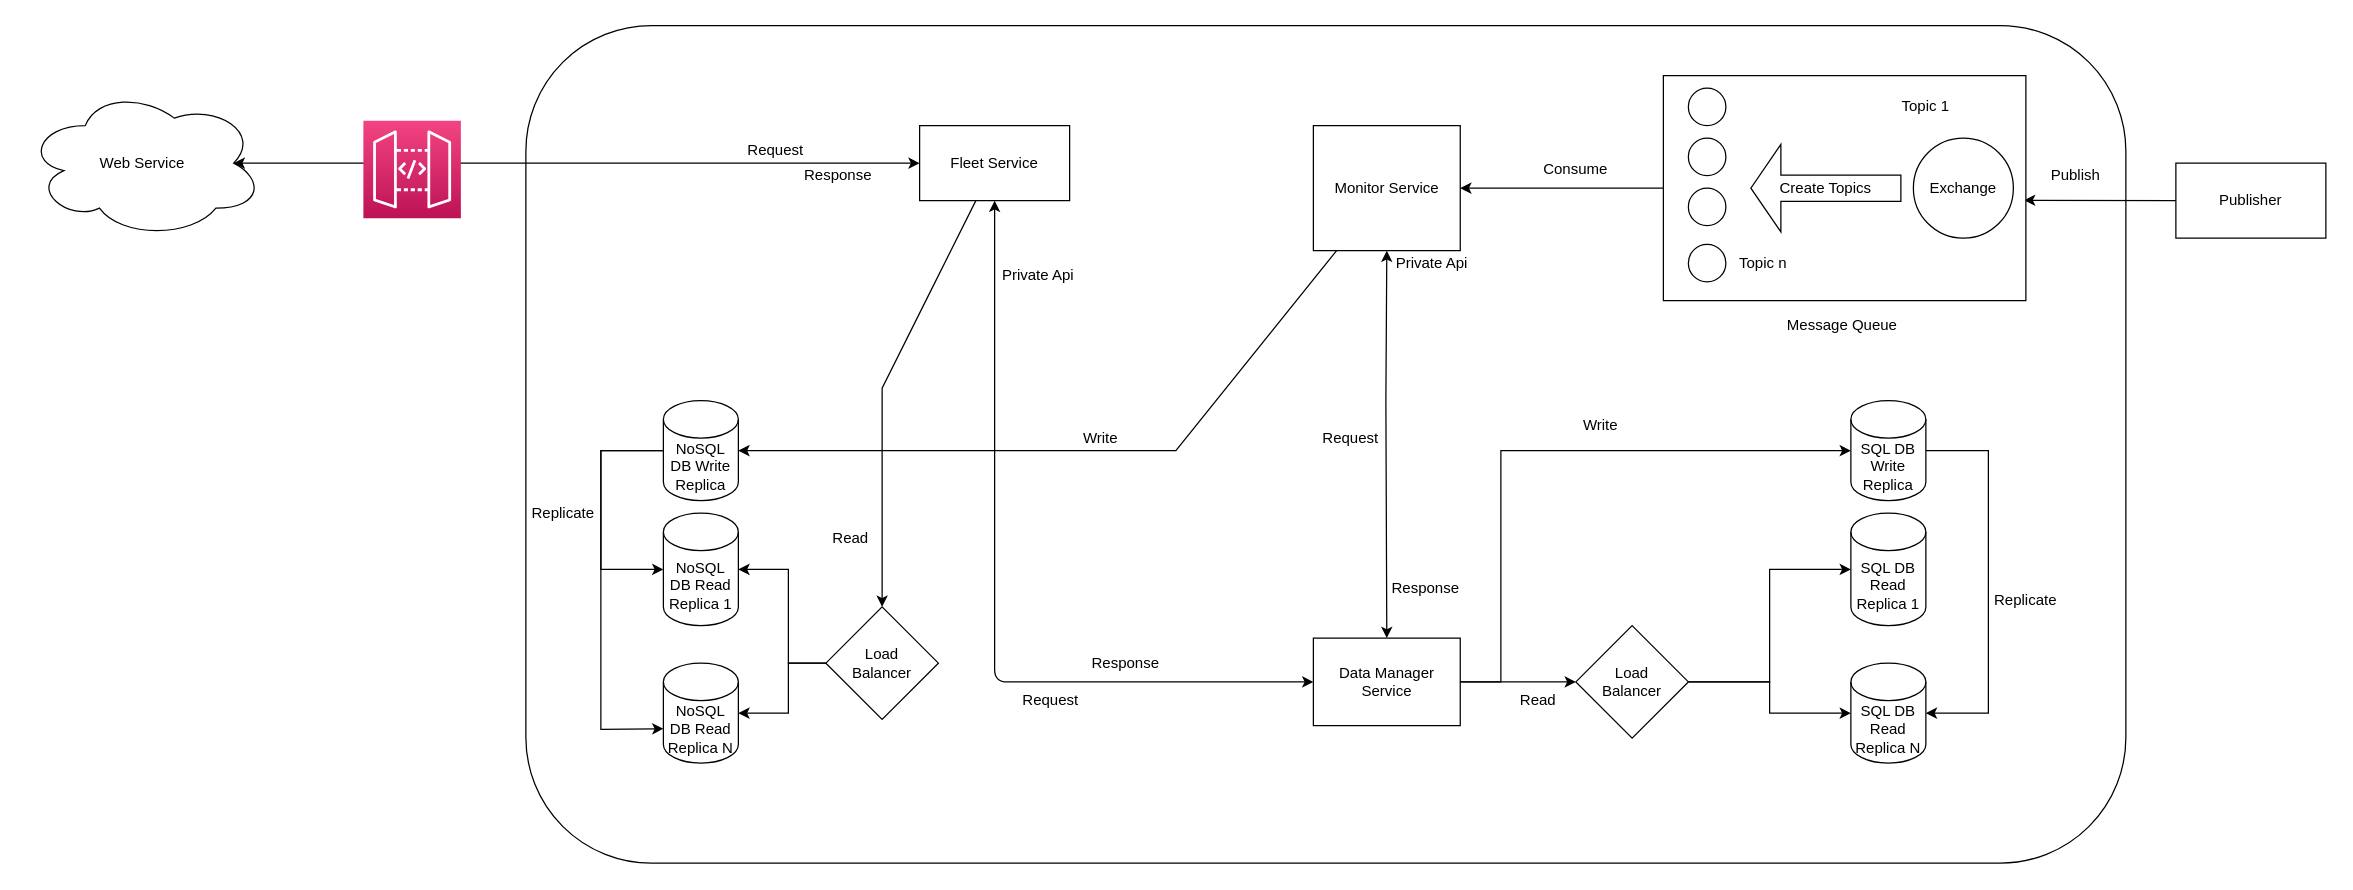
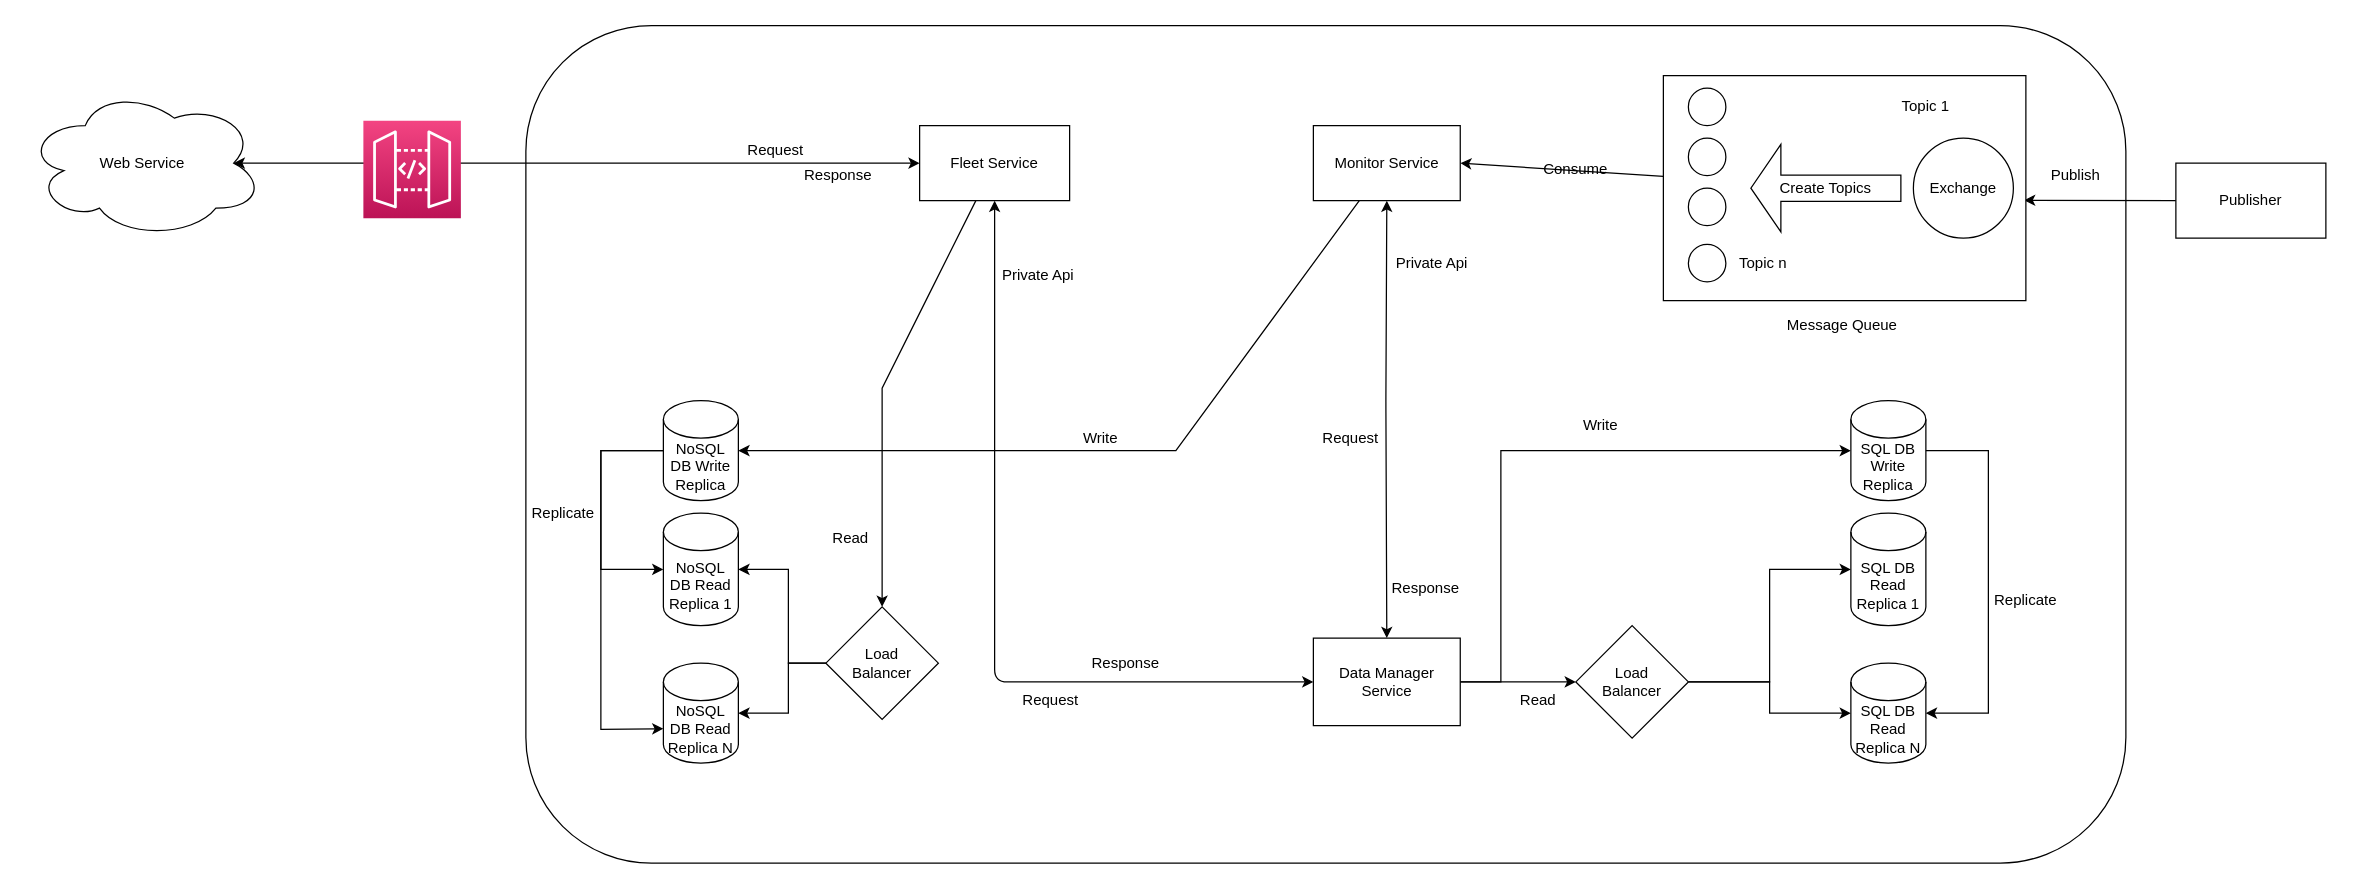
node "Monitor Service": size 147x125 -> 147x75
